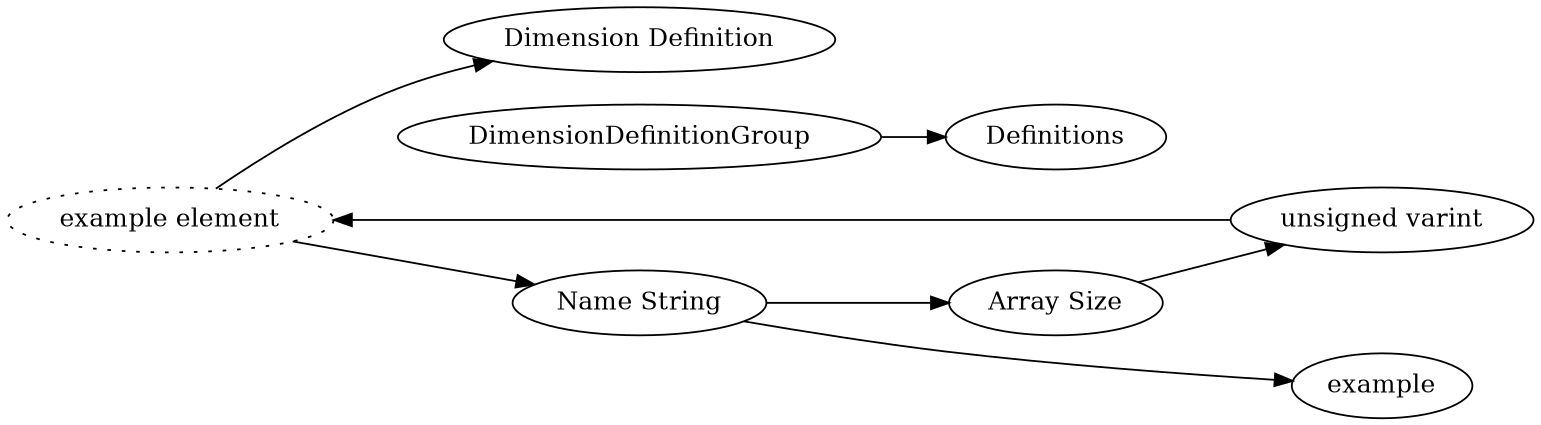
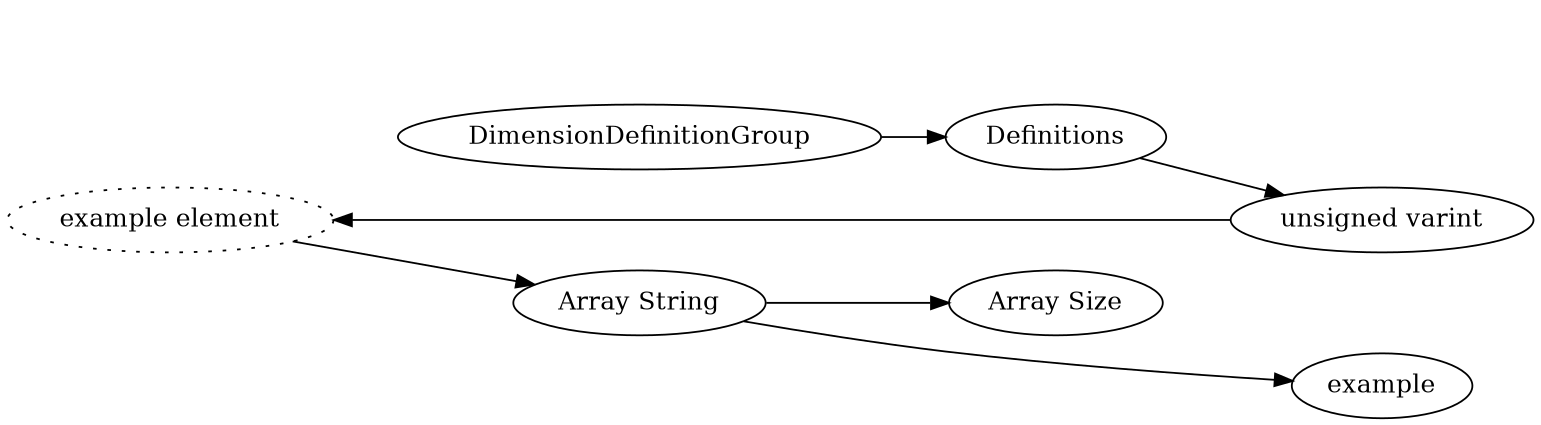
node "Dimension Definition": removed
edge "Array Size" -> "unsigned varint": now "Definitions" -> "unsigned varint"
node "Name String": label "Name String" -> "Array String"
